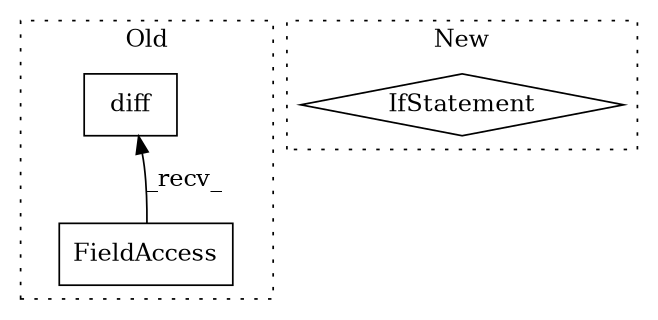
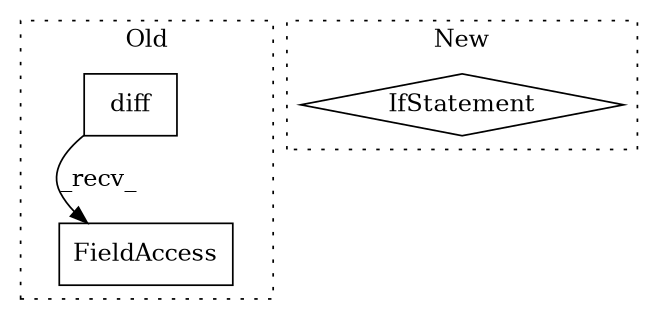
edge "FieldAccess" -> "diff": reversed
